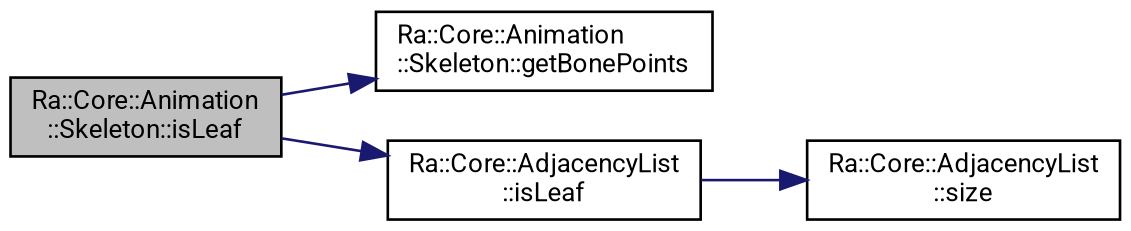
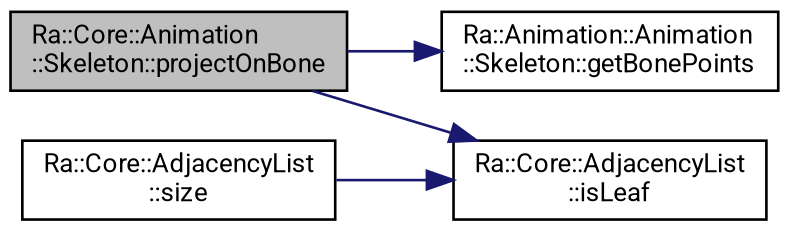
node "Ra::Core::Animation ::Skeleton::getBonePoints": label "Ra::Core::Animation ::Skeleton::getBonePoints" -> "Ra::Animation::Animation ::Skeleton::getBonePoints"
node "Ra::Core::Animation ::Skeleton::isLeaf": label "Ra::Core::Animation ::Skeleton::isLeaf" -> "Ra::Core::Animation ::Skeleton::projectOnBone"
edge "Ra::Core::AdjacencyList ::isLeaf" -> "Ra::Core::AdjacencyList ::size": reversed
